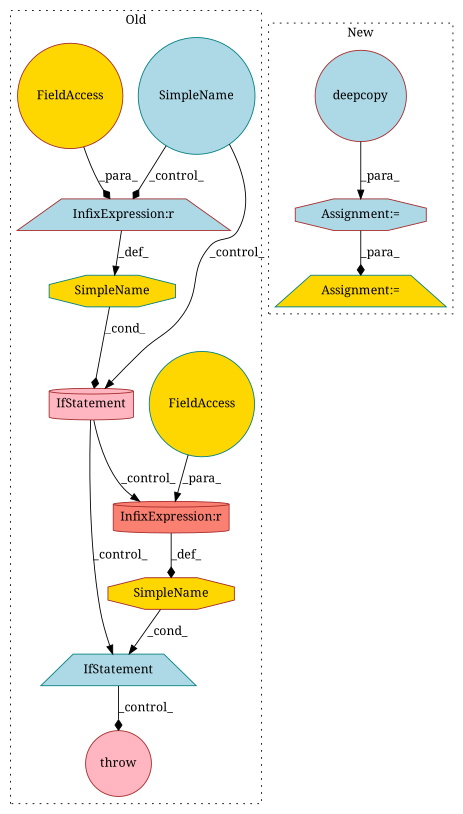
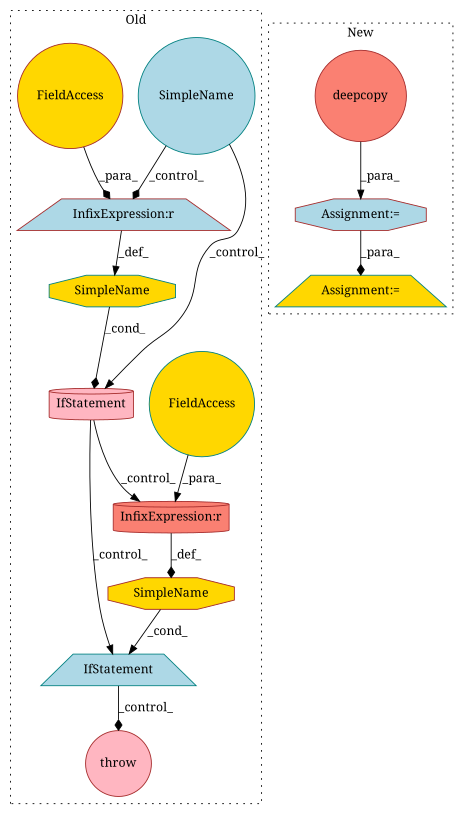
node "deepcopy": fillcolor lightblue -> salmon
